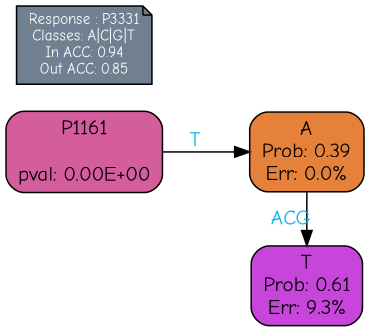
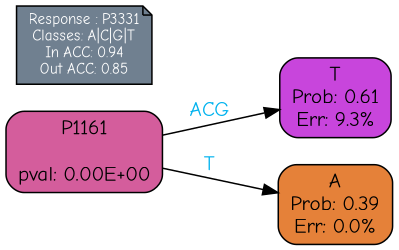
edge "A Prob: 0.39 Err: 0.0%" -> "T Prob: 0.61 Err: 9.3%": now "P1161 pval: 0.00E+00" -> "T Prob: 0.61 Err: 9.3%"
